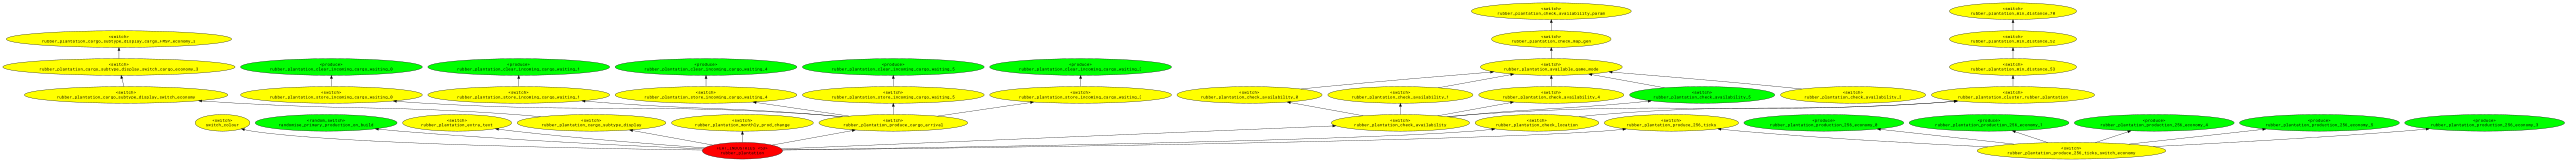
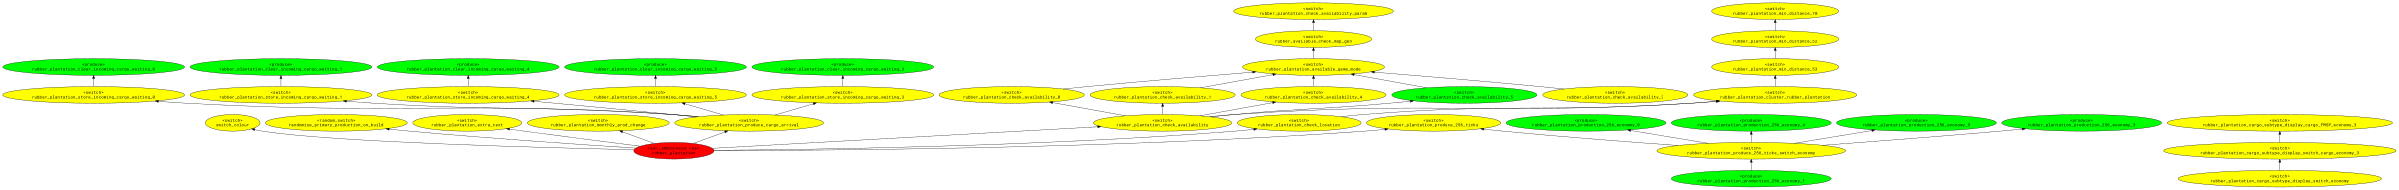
node "<switch> rubber_plantation_check_map_gen": label "<switch> rubber_plantation_check_map_gen" -> "<switch> rubber_available_check_map_gen"
node "<random_switch> randomise_primary_production_on_build": fillcolor green -> yellow
node "<switch> rubber_plantation_cargo_subtype_display": removed
edge "<switch> rubber_plantation_produce_256_ticks_switch_economy" -> "<produce> rubber_plantation_production_256_economy_1": reversed
